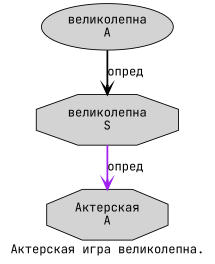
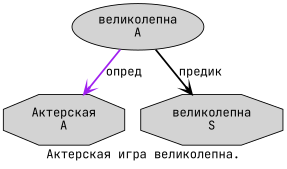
edge "великолепна A" -> "великолепна S": label "опред" -> "предик"
edge "великолепна S" -> "Актерская A": now "великолепна A" -> "Актерская A"
